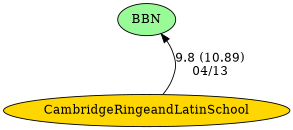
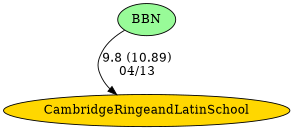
edge "CambridgeRingeandLatinSchool" -> "BBN": reversed
